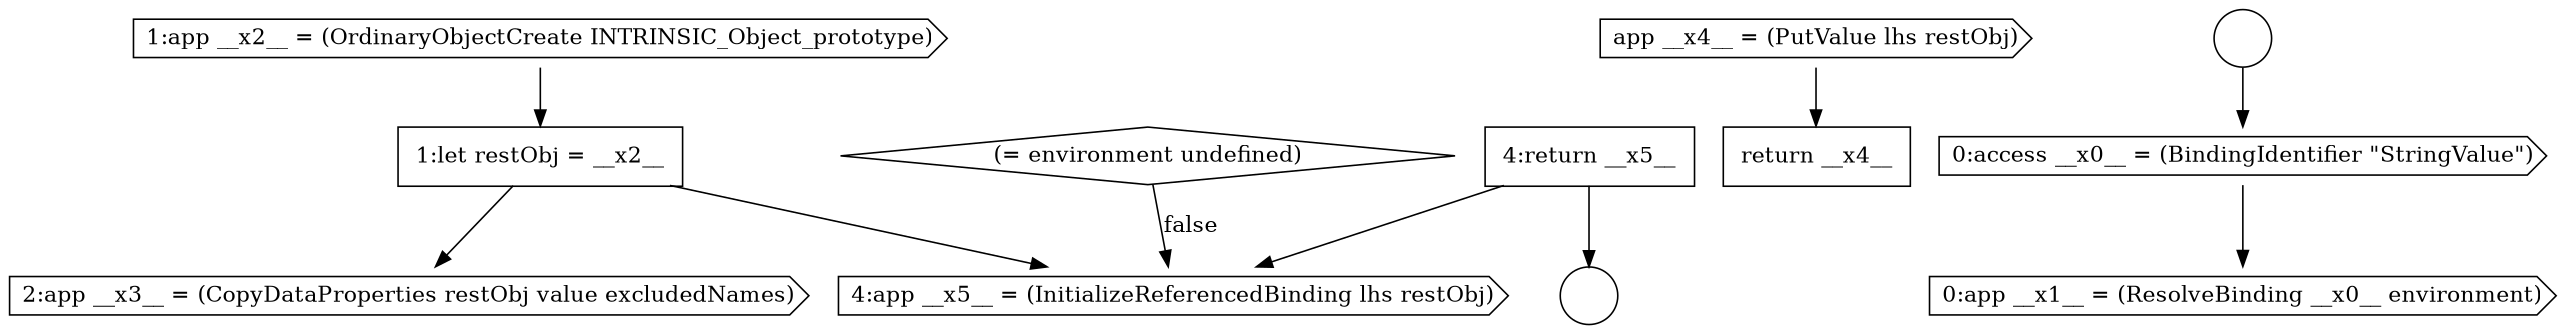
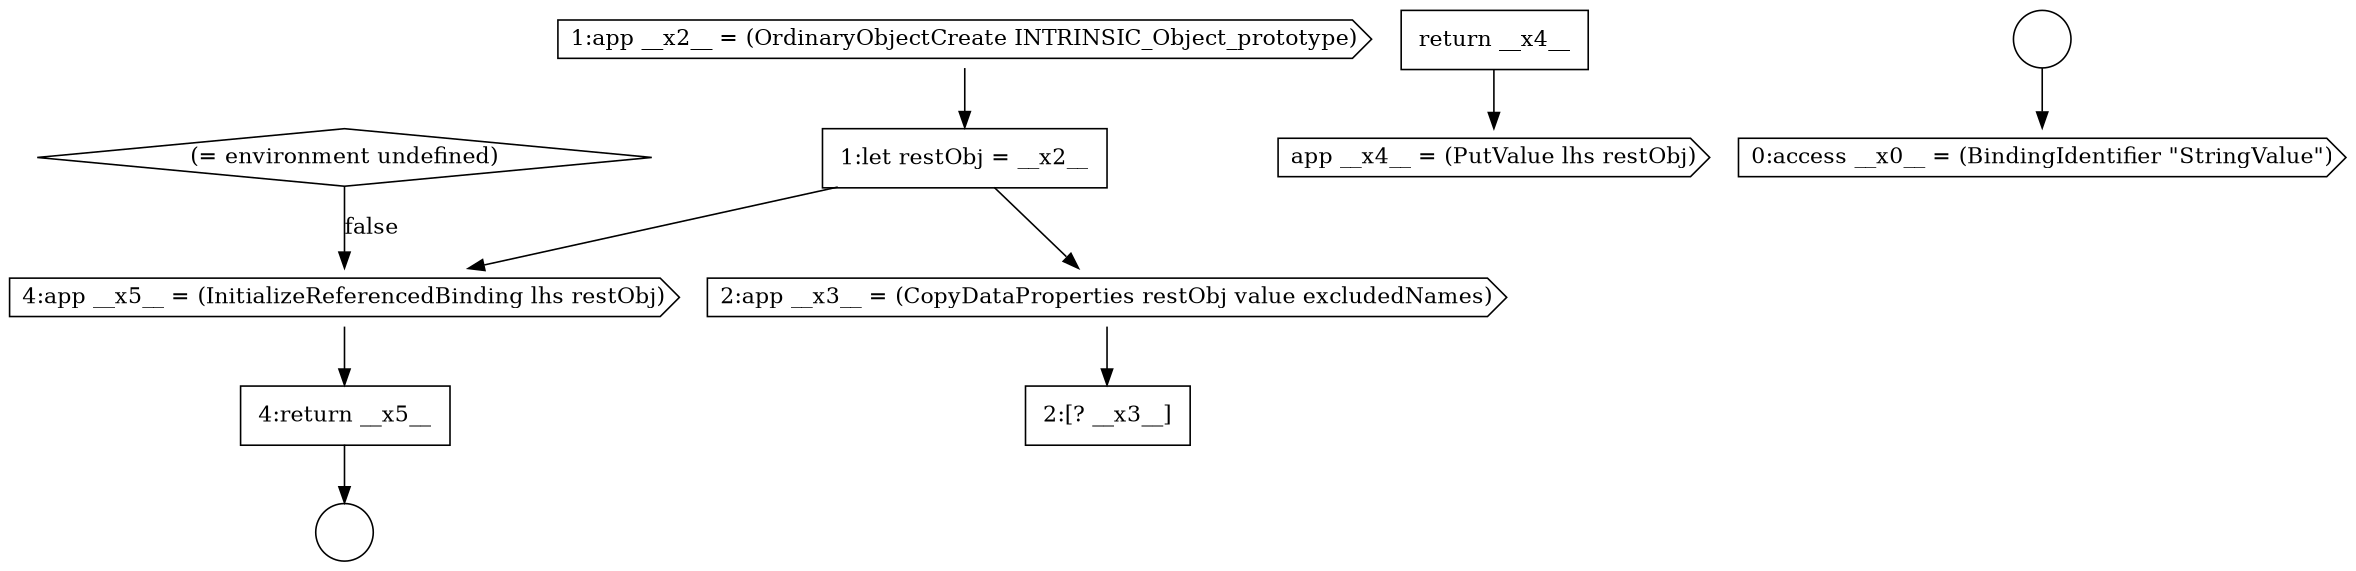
edge "app __x4__ = (PutValue lhs restObj)" -> "return __x4__": reversed
edge "4:return __x5__" -> "4:app __x5__ = (InitializeReferencedBinding lhs restObj)": reversed
node "0:app __x1__ = (ResolveBinding __x0__ environment)": removed
node "2:[? __x3__]": added
